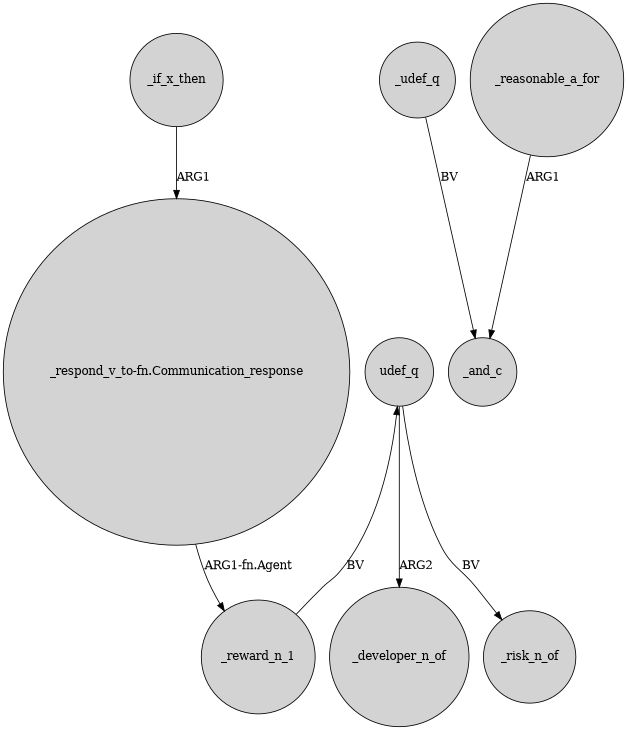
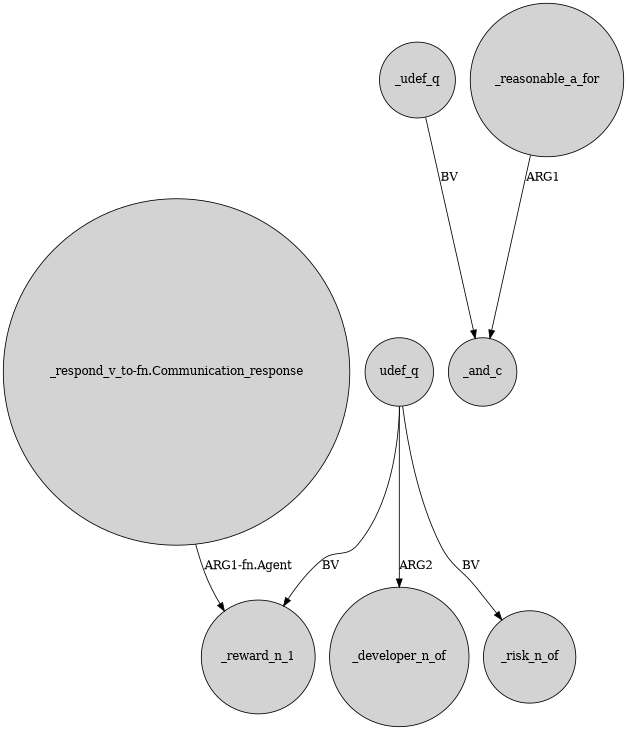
node "_if_x_then": removed
edge "_reward_n_1" -> "udef_q": reversed
